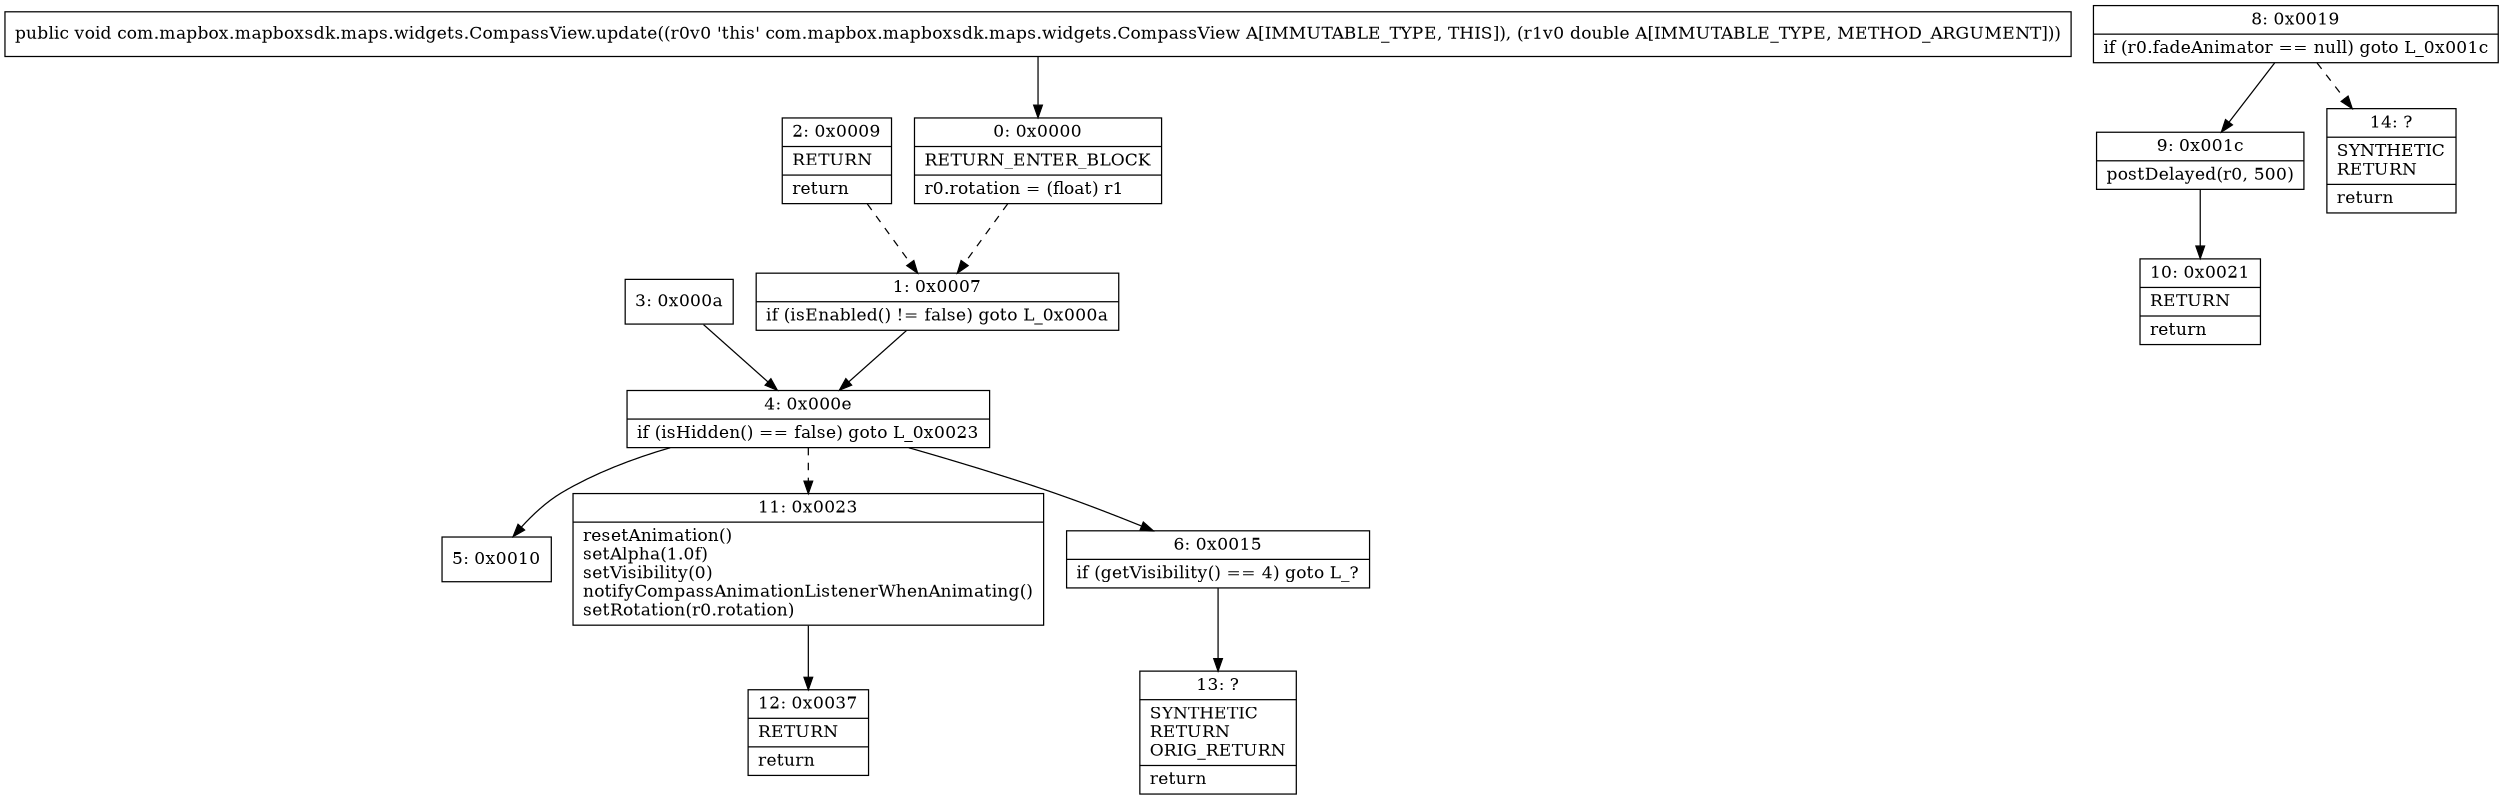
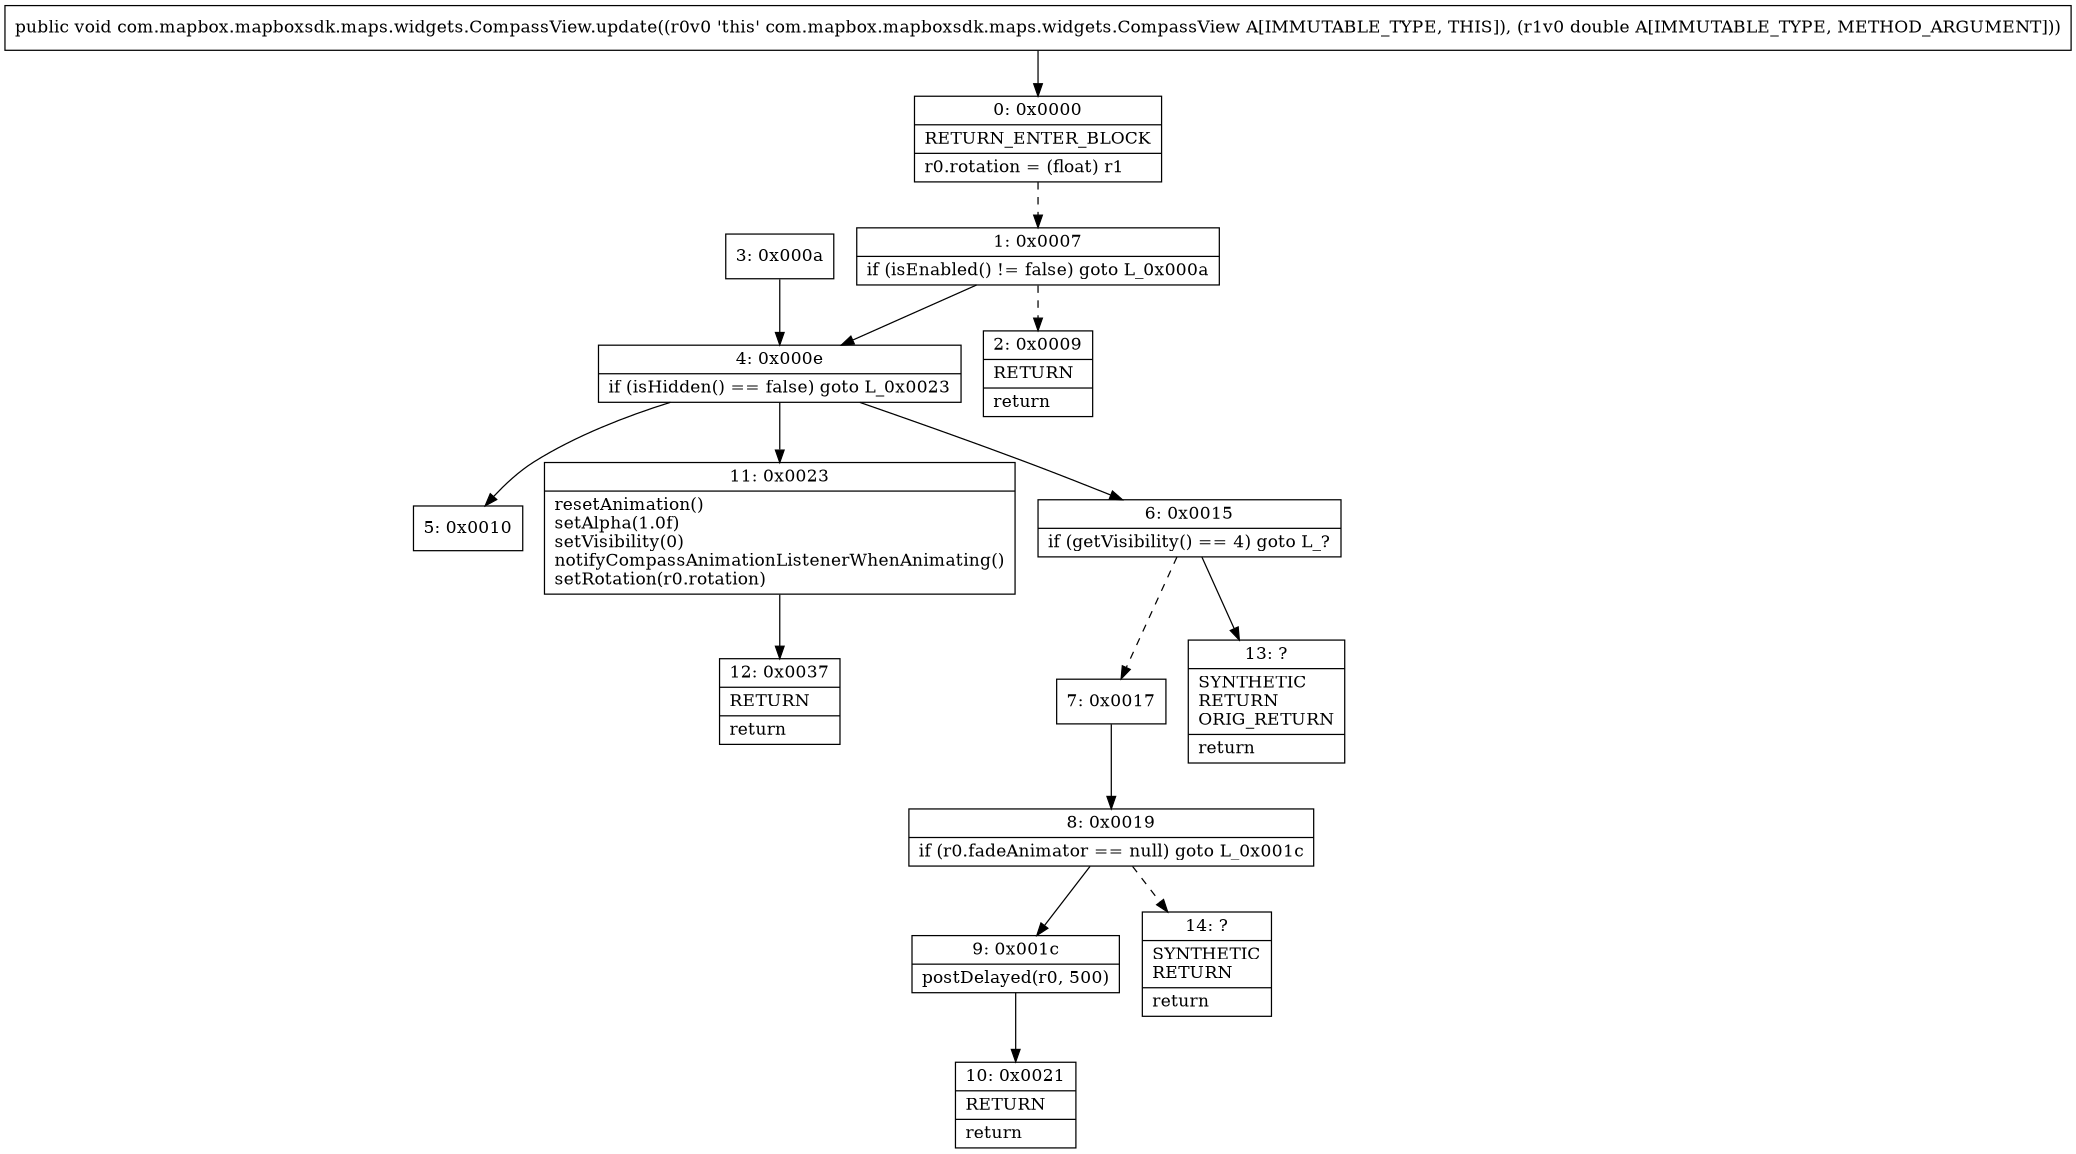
edge "2: 0x0009" -> "1: 0x0007": reversed
edge "4: 0x000e" -> "11: 0x0023": style dashed -> solid
node "7: 0x0017": added
